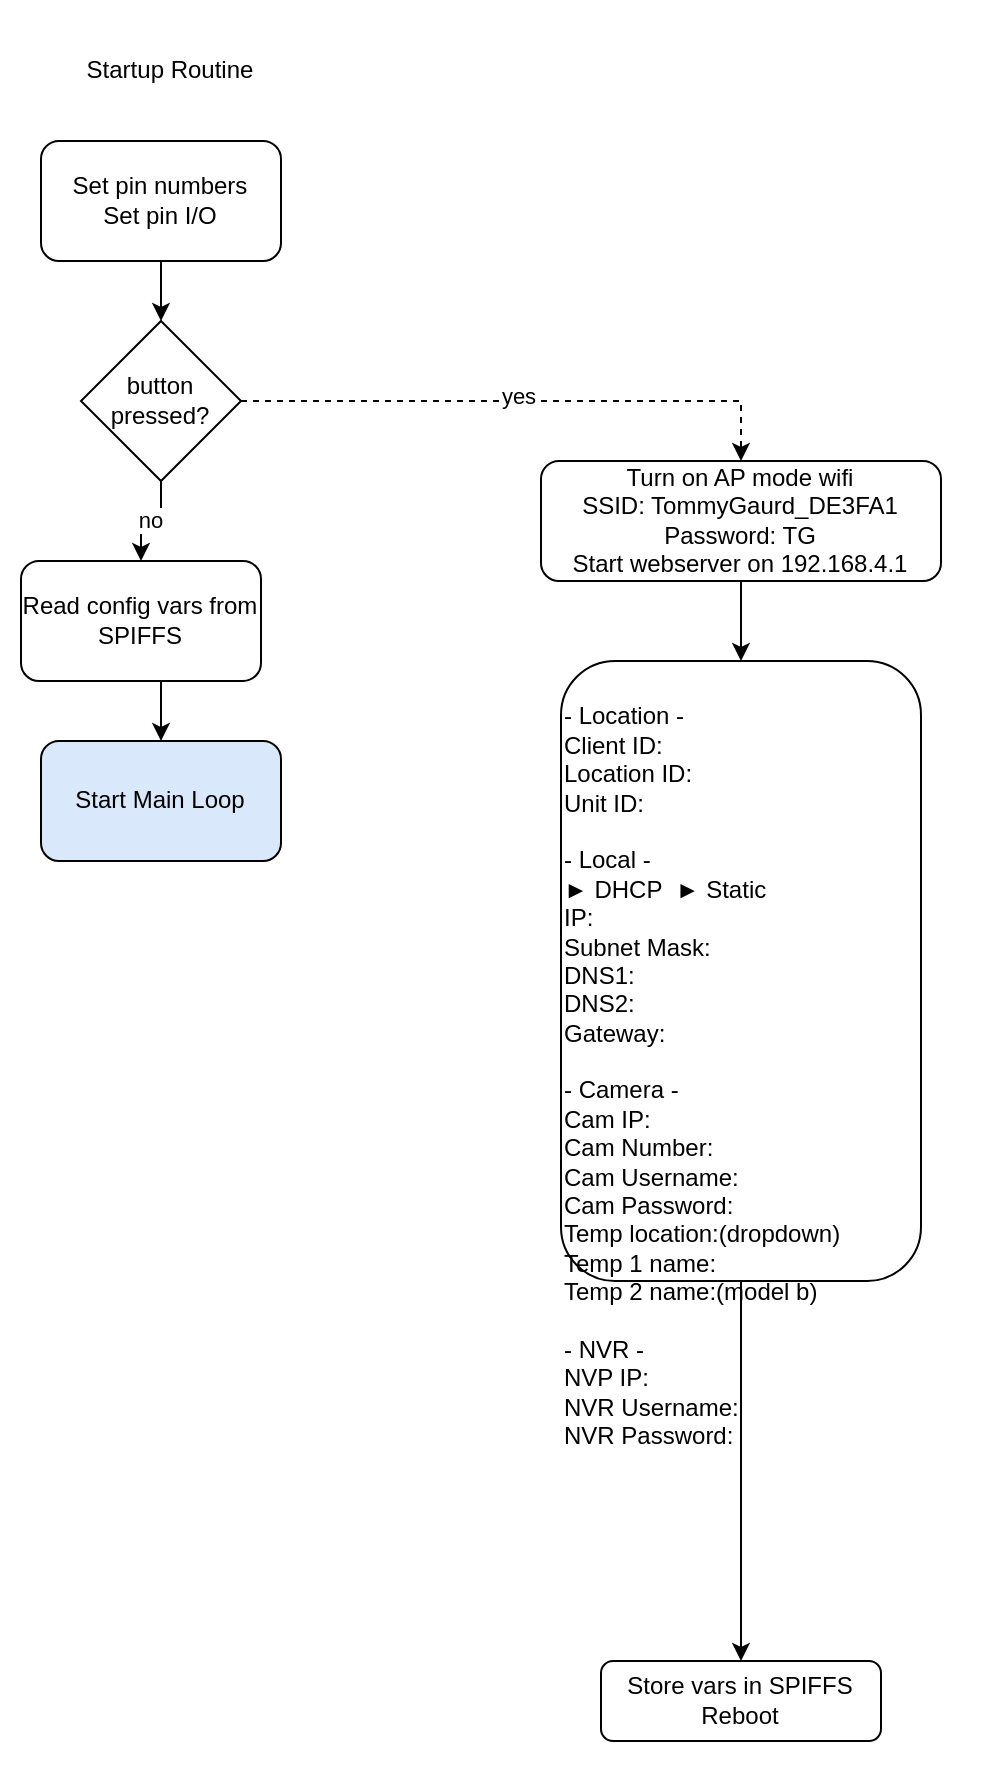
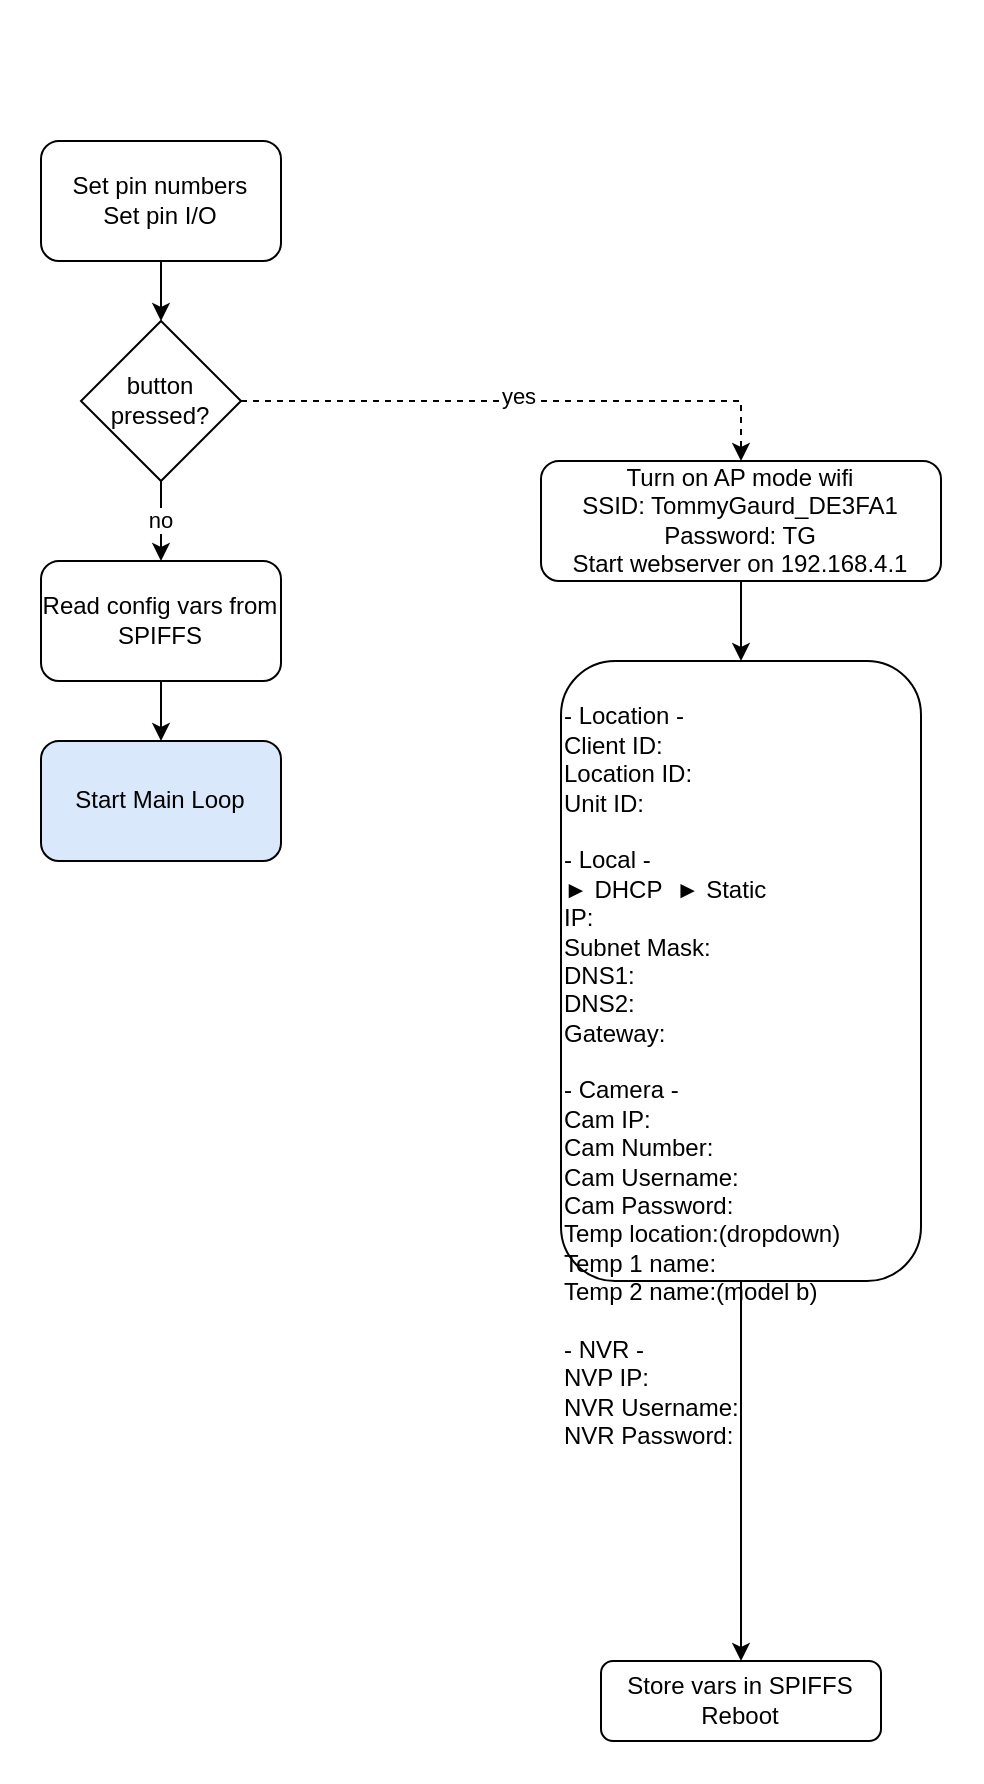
node "Startup Routine": removed
node "Read config vars from SPIFFS": moved (141, 621) -> (161, 621)
